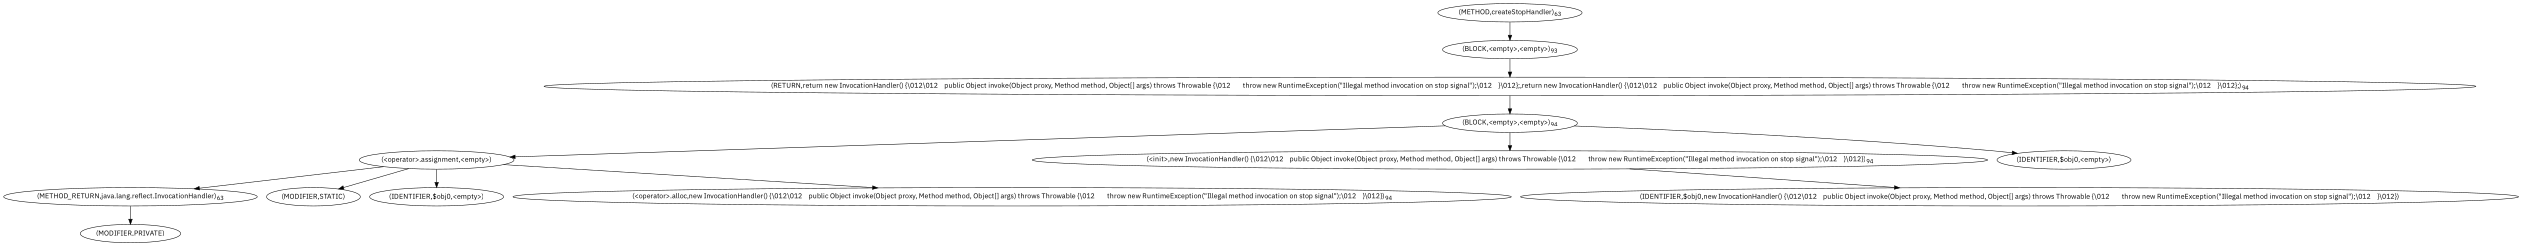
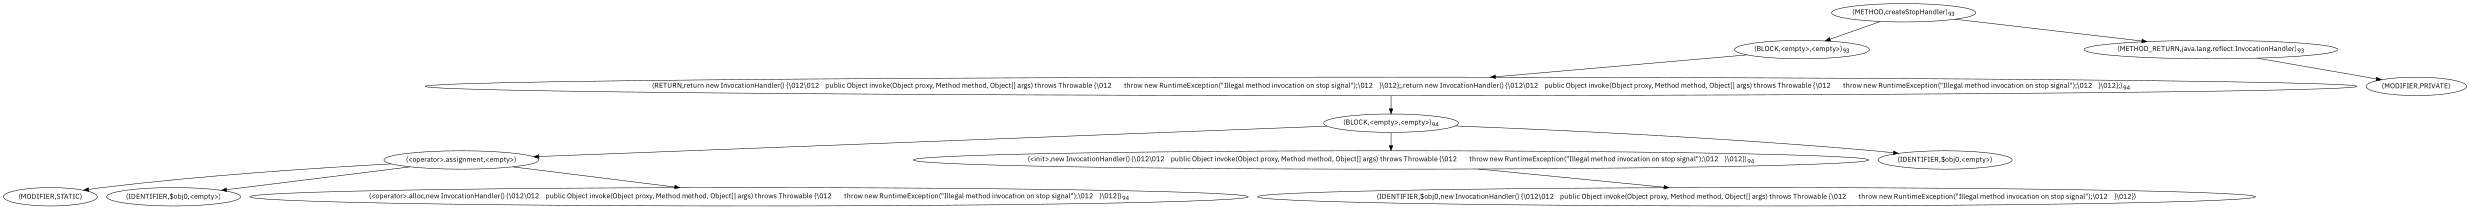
node "(METHOD,createStopHandler)": text "63" -> "93"
edge "(<operator>.assignment,<empty>)" -> "(METHOD_RETURN,java.lang.reflect.InvocationHandler)": now "(METHOD,createStopHandler)" -> "(METHOD_RETURN,java.lang.reflect.InvocationHandler)"
node "(METHOD_RETURN,java.lang.reflect.InvocationHandler)": text "63" -> "93"
